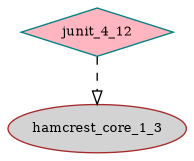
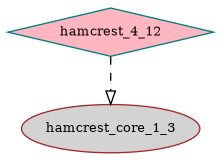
node "junit_4_12": label "junit_4_12" -> "hamcrest_4_12"
